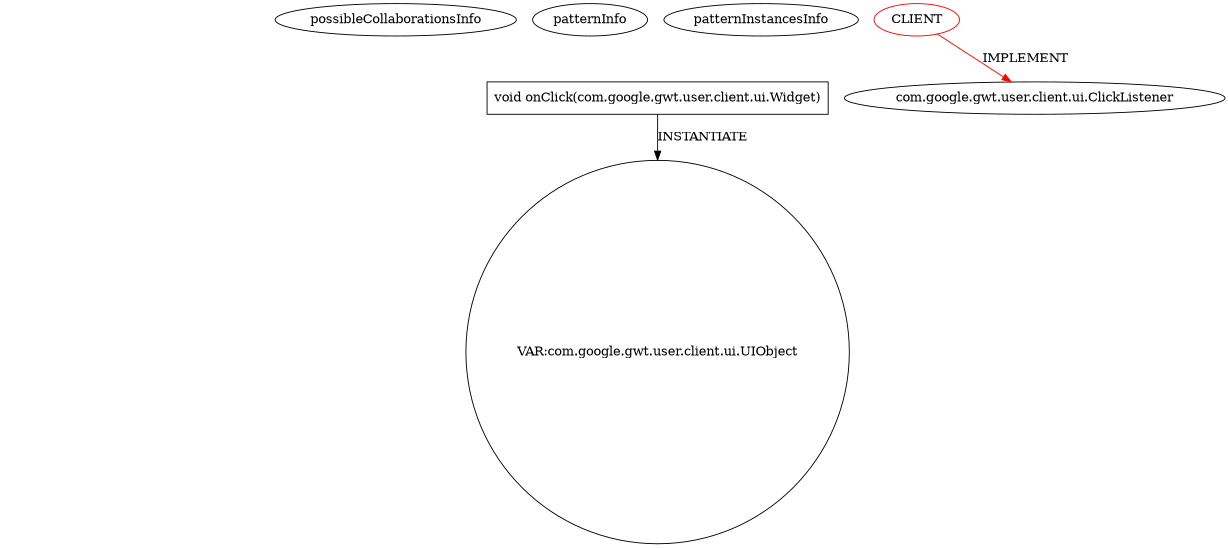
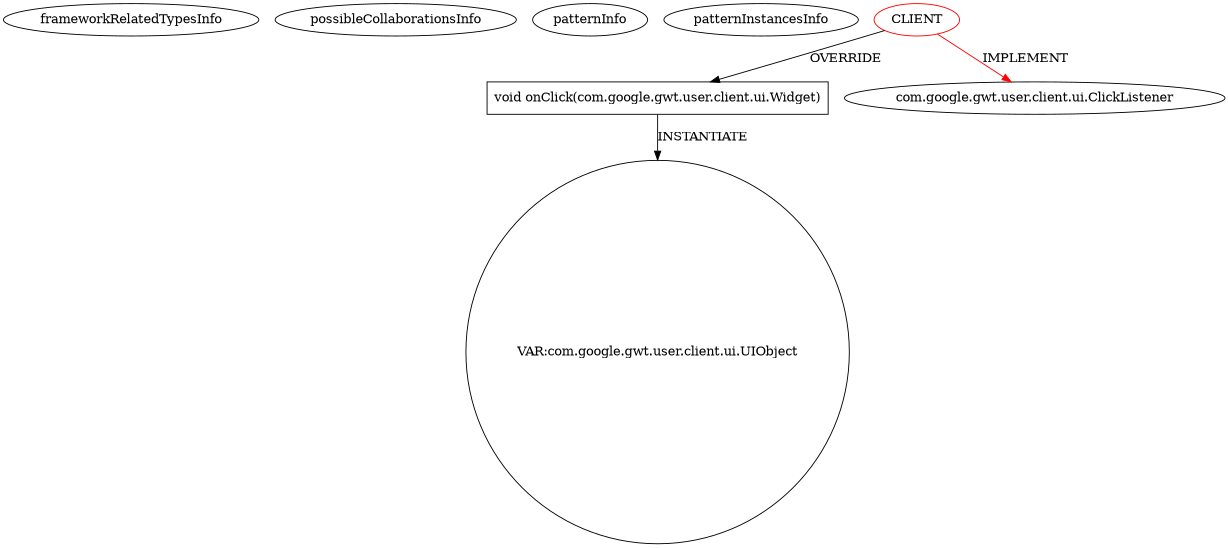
node "frameworkRelatedTypesInfo": added
edge "CLIENT" -> "void onClick(com.google.gwt.user.client.ui.Widget)": added, label "OVERRIDE"
